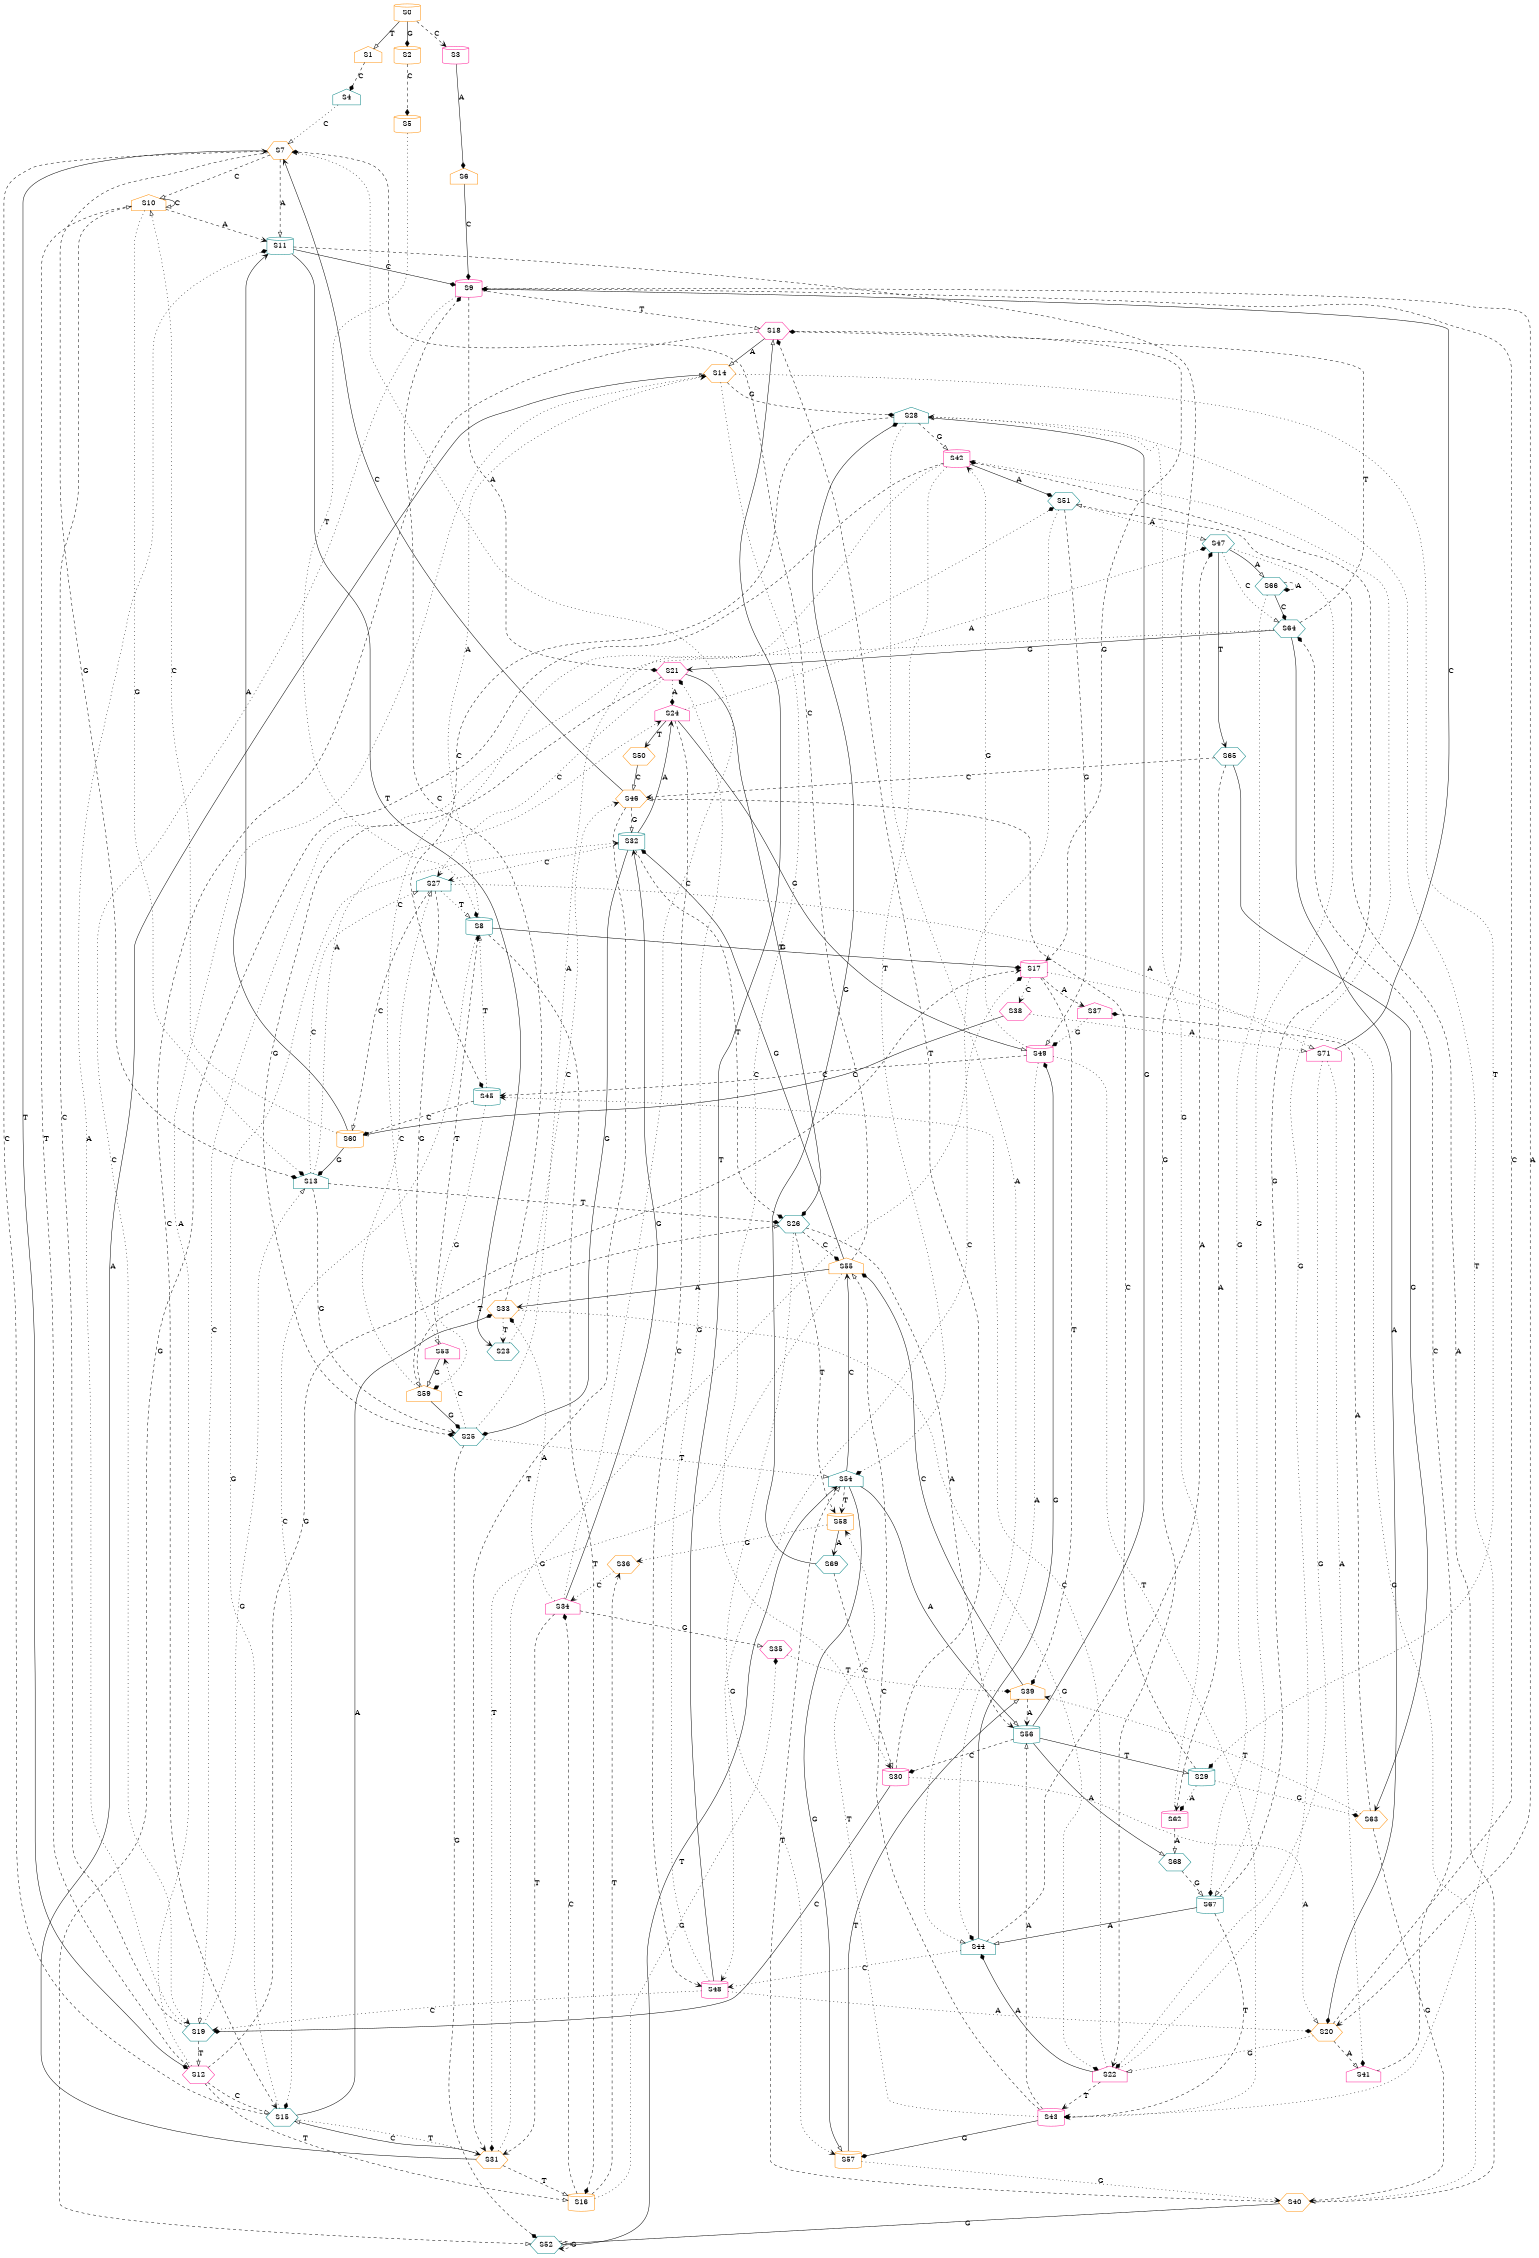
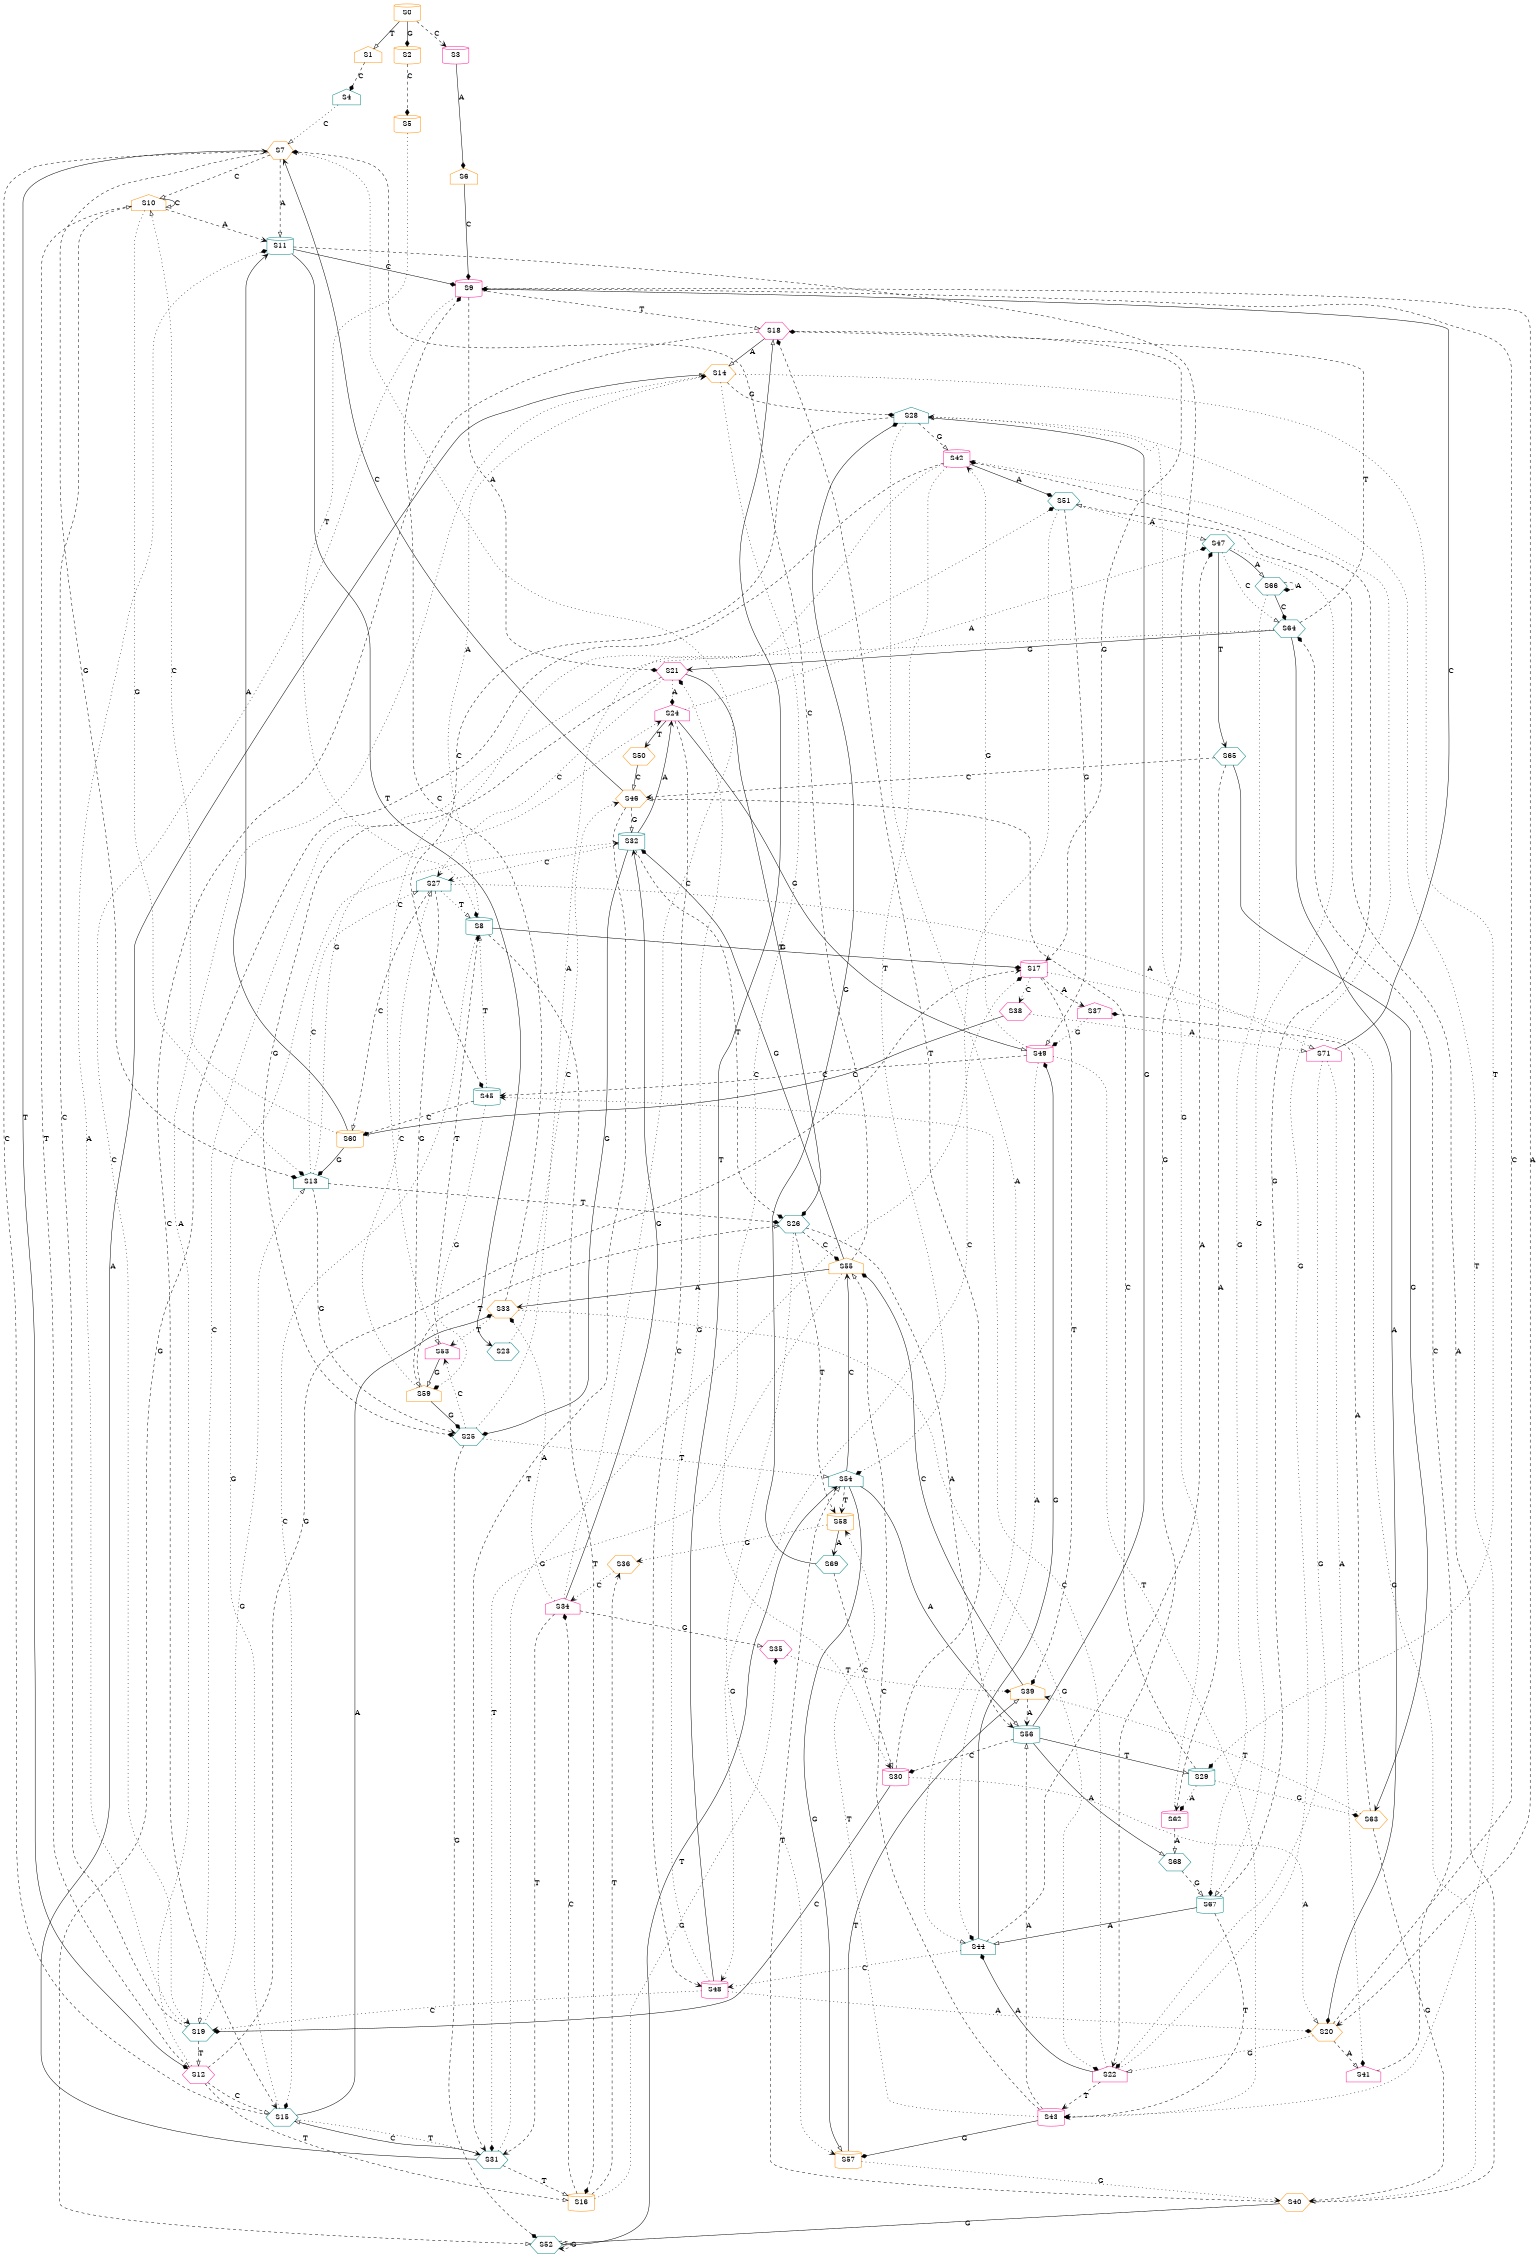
edge "S13" -> "S24": label "A" -> "G"
edge "S33" -> "S23": now "S33" -> "S53"
node "S31": color darkorange -> teal
